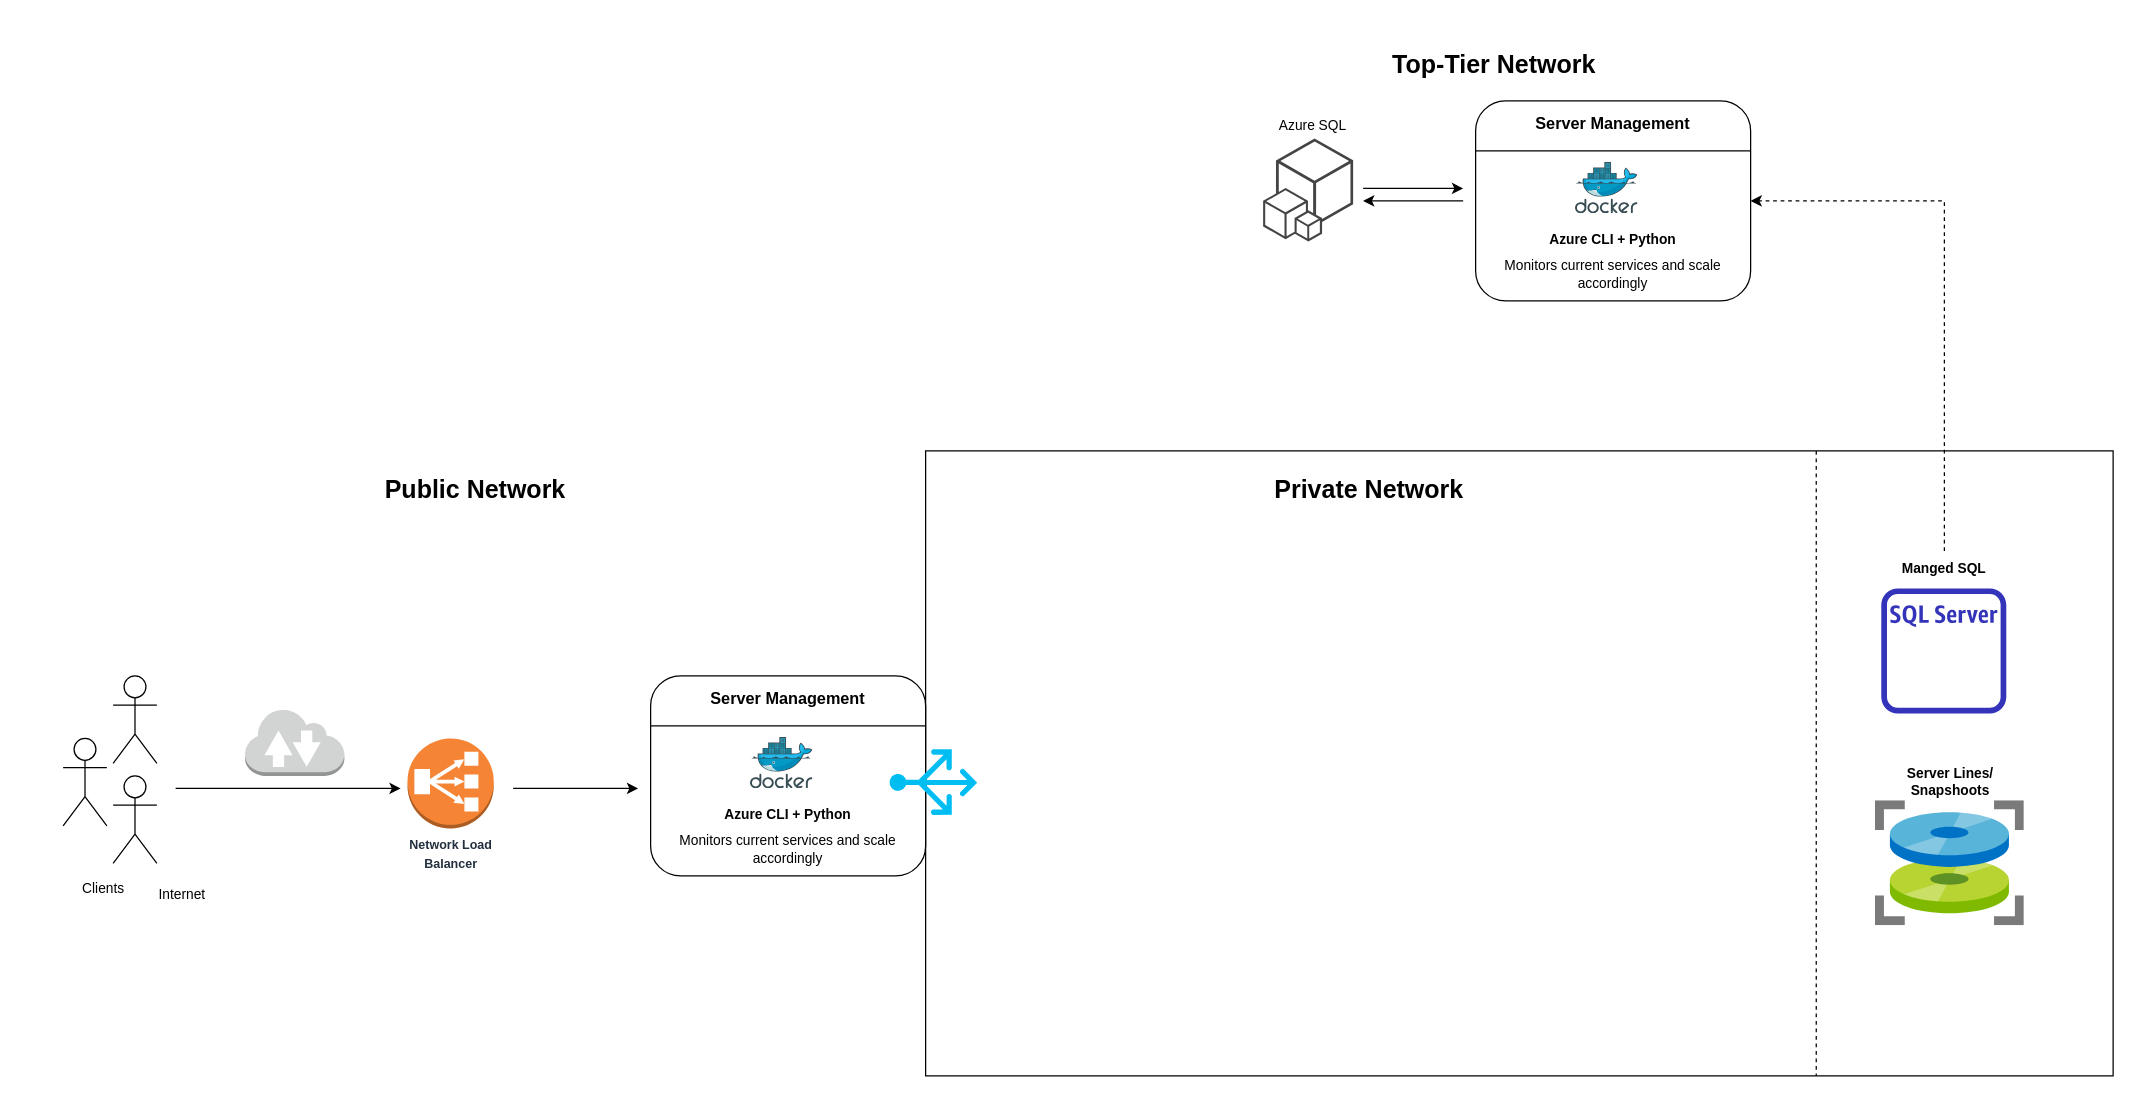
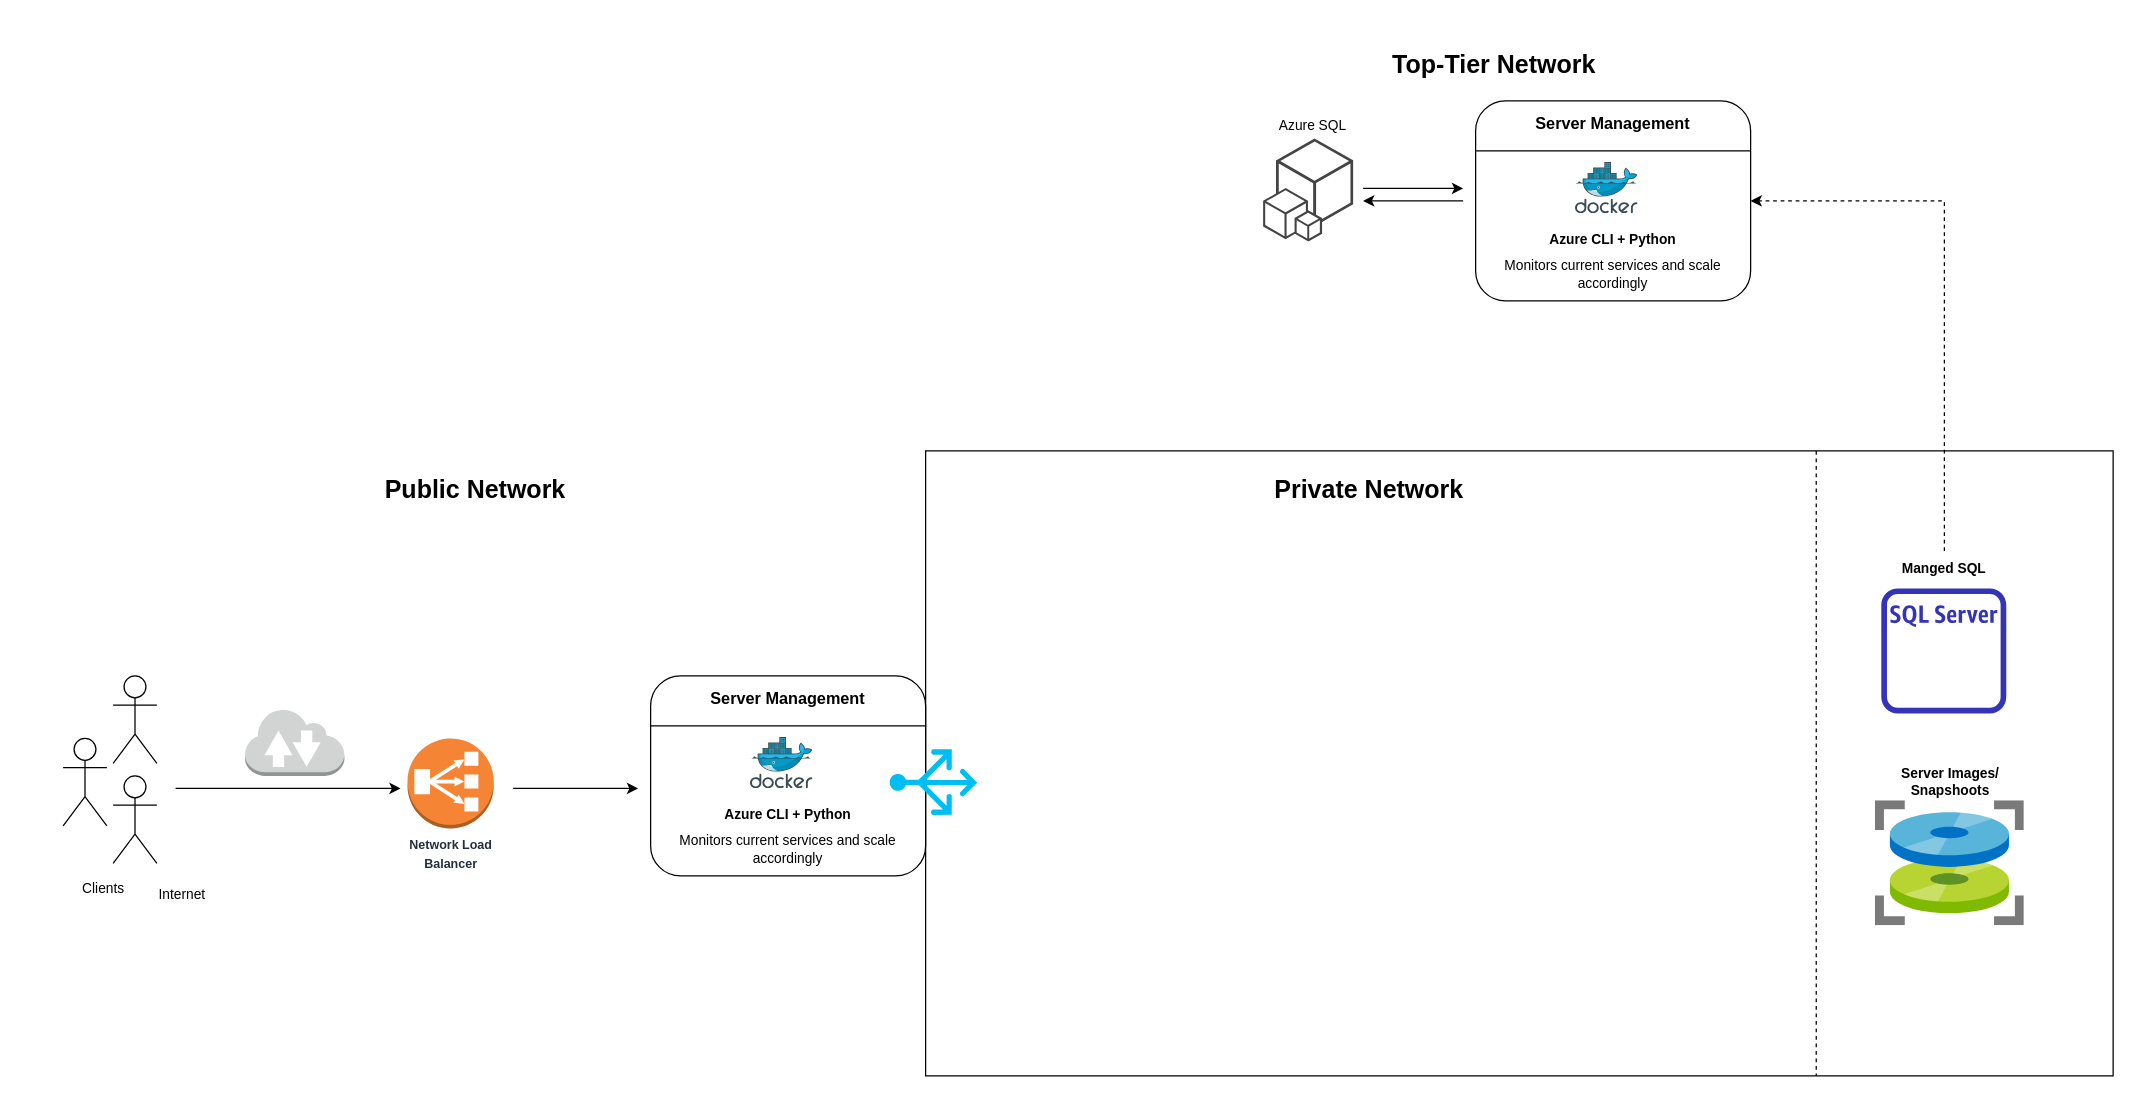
node "Server Lines/ Snapshoots": label "Server Lines/ Snapshoots" -> "Server Images/ Snapshoots"
